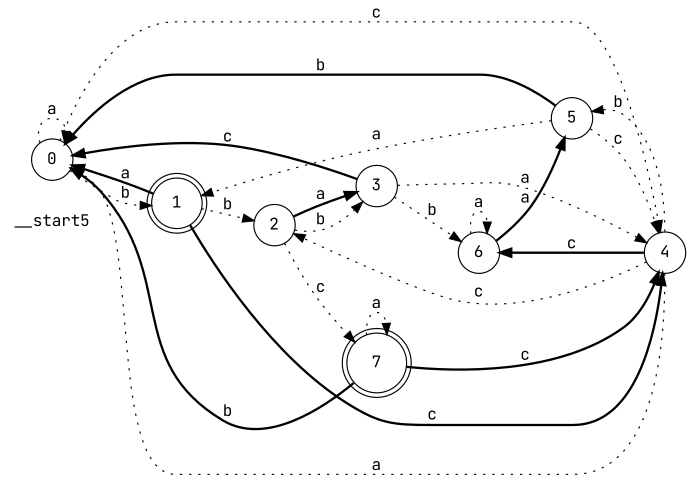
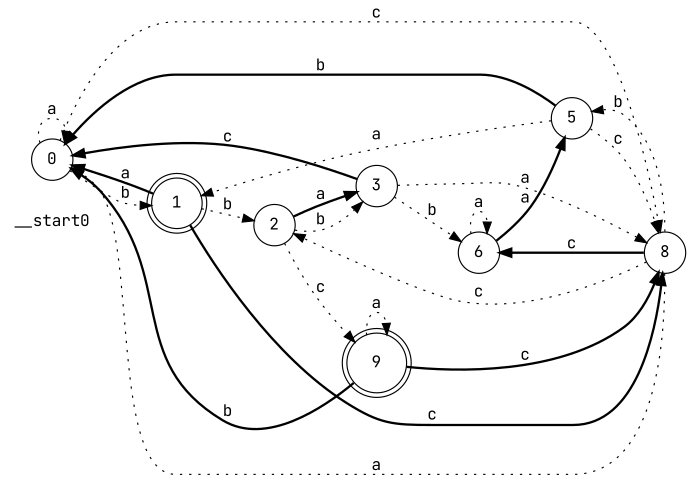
node "__start5": label "__start5" -> "__start0"
node "4": label "4" -> "8"
node "7": label "7" -> "9"
